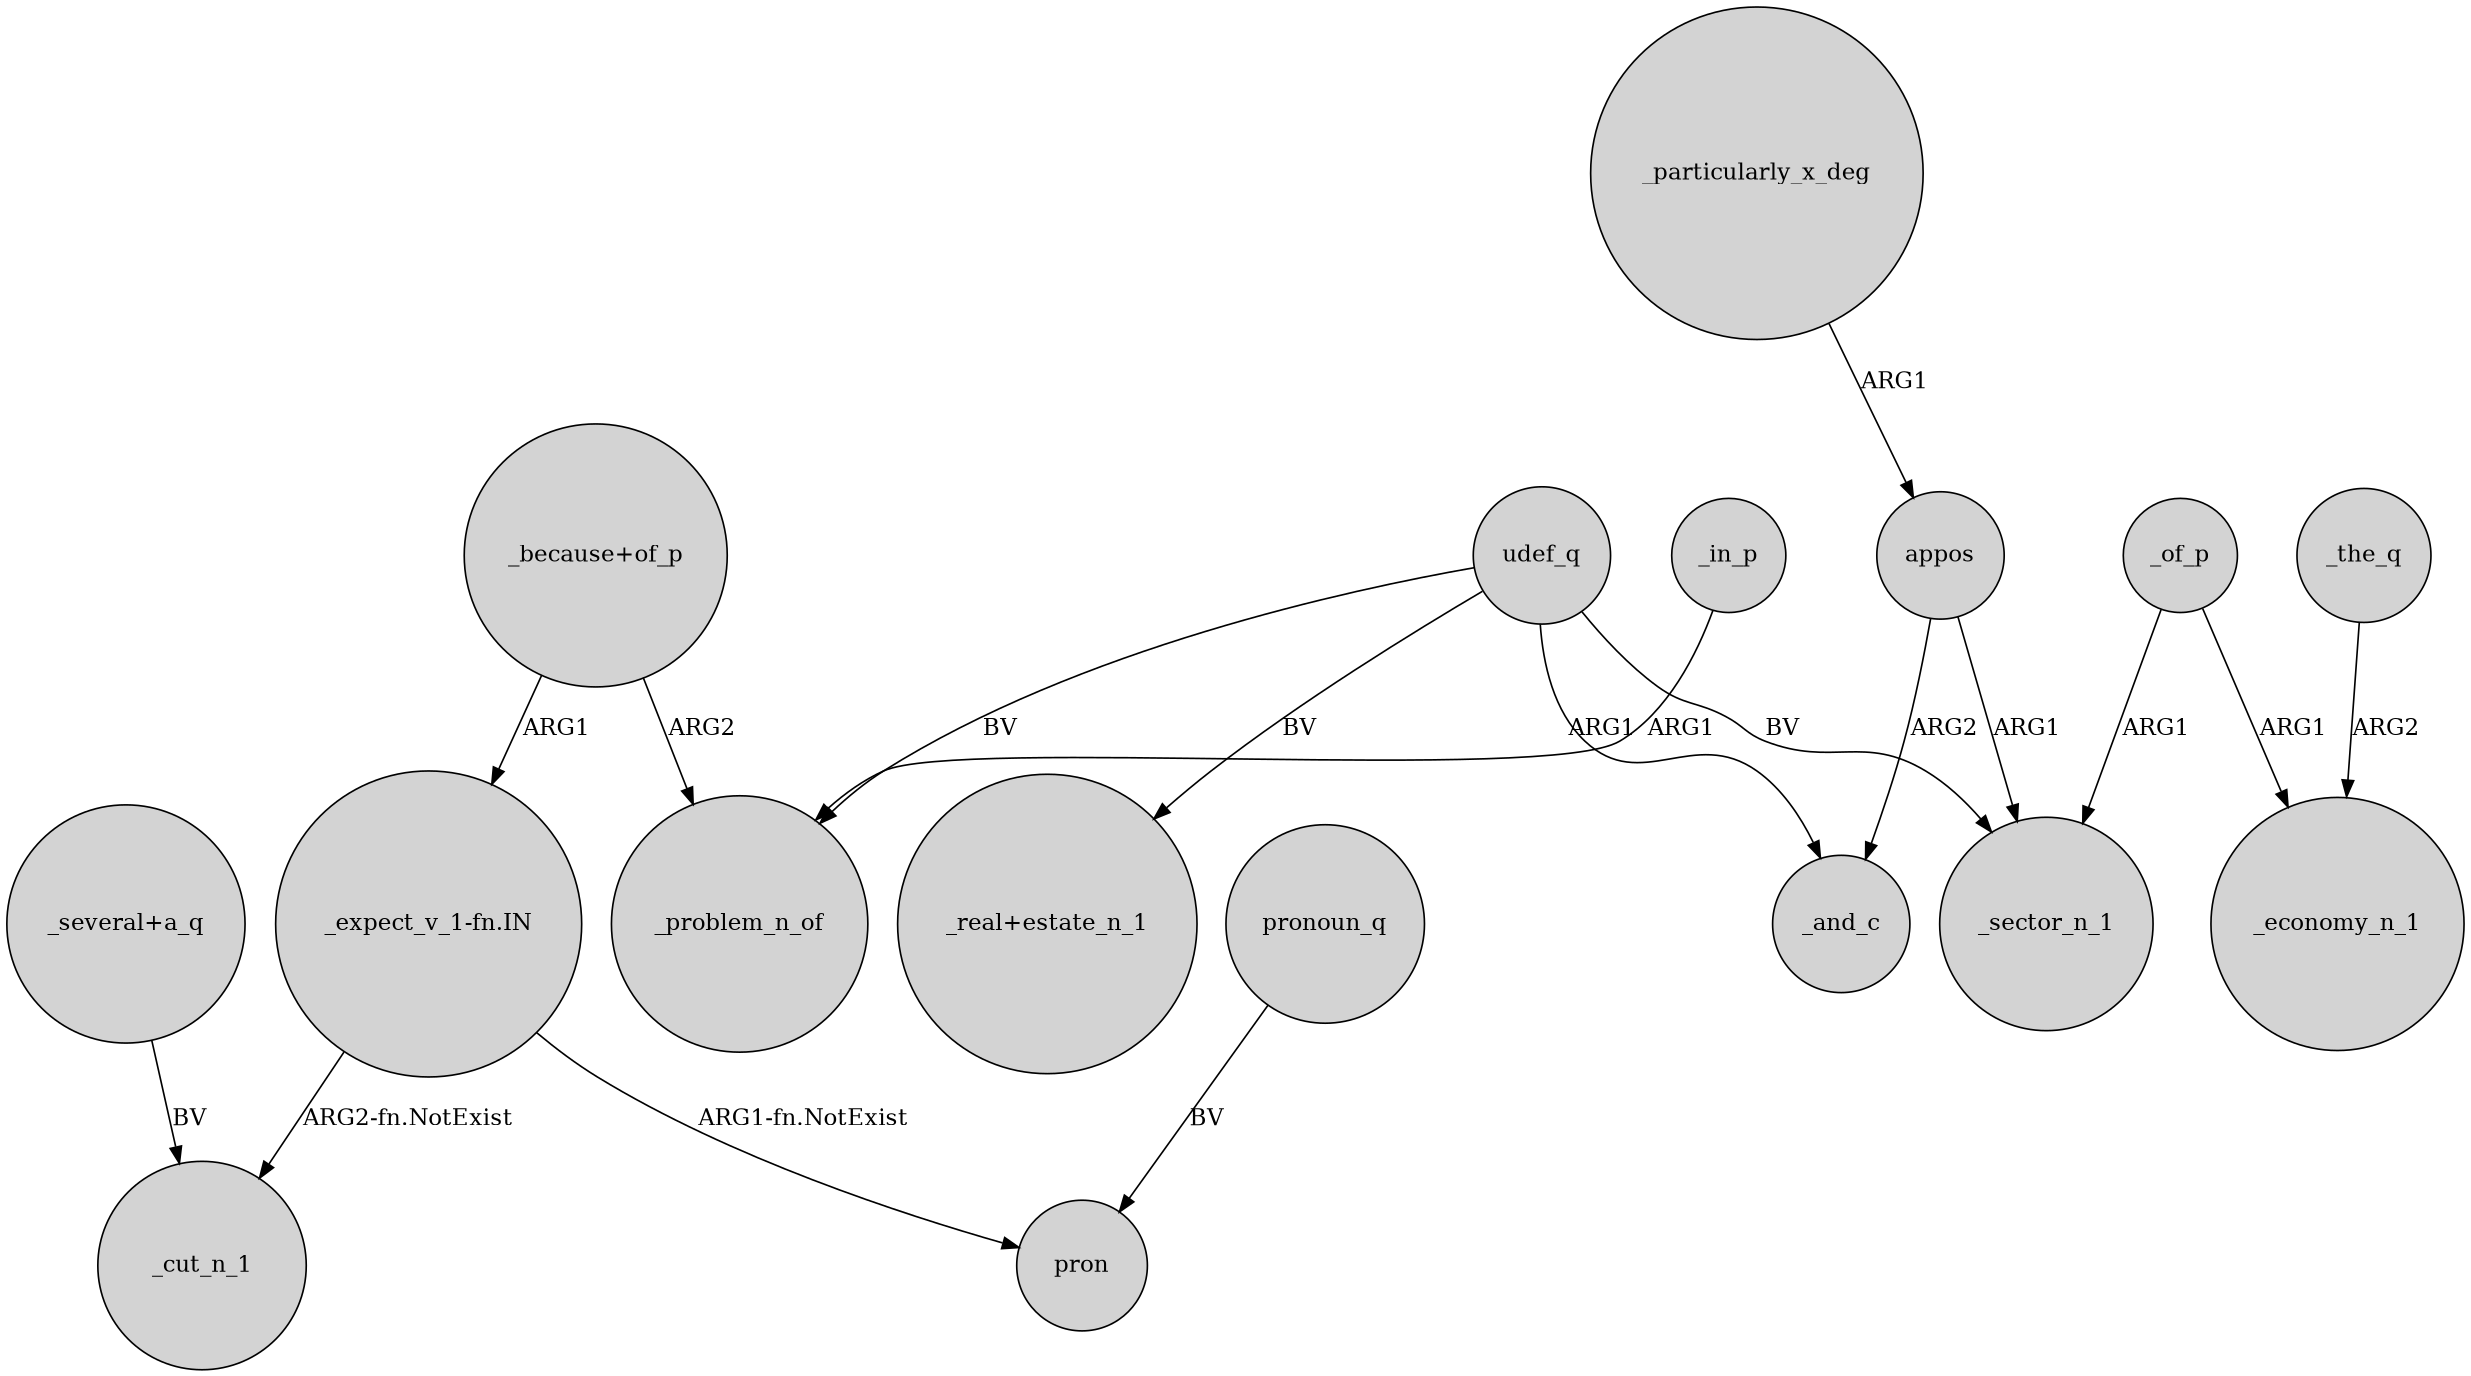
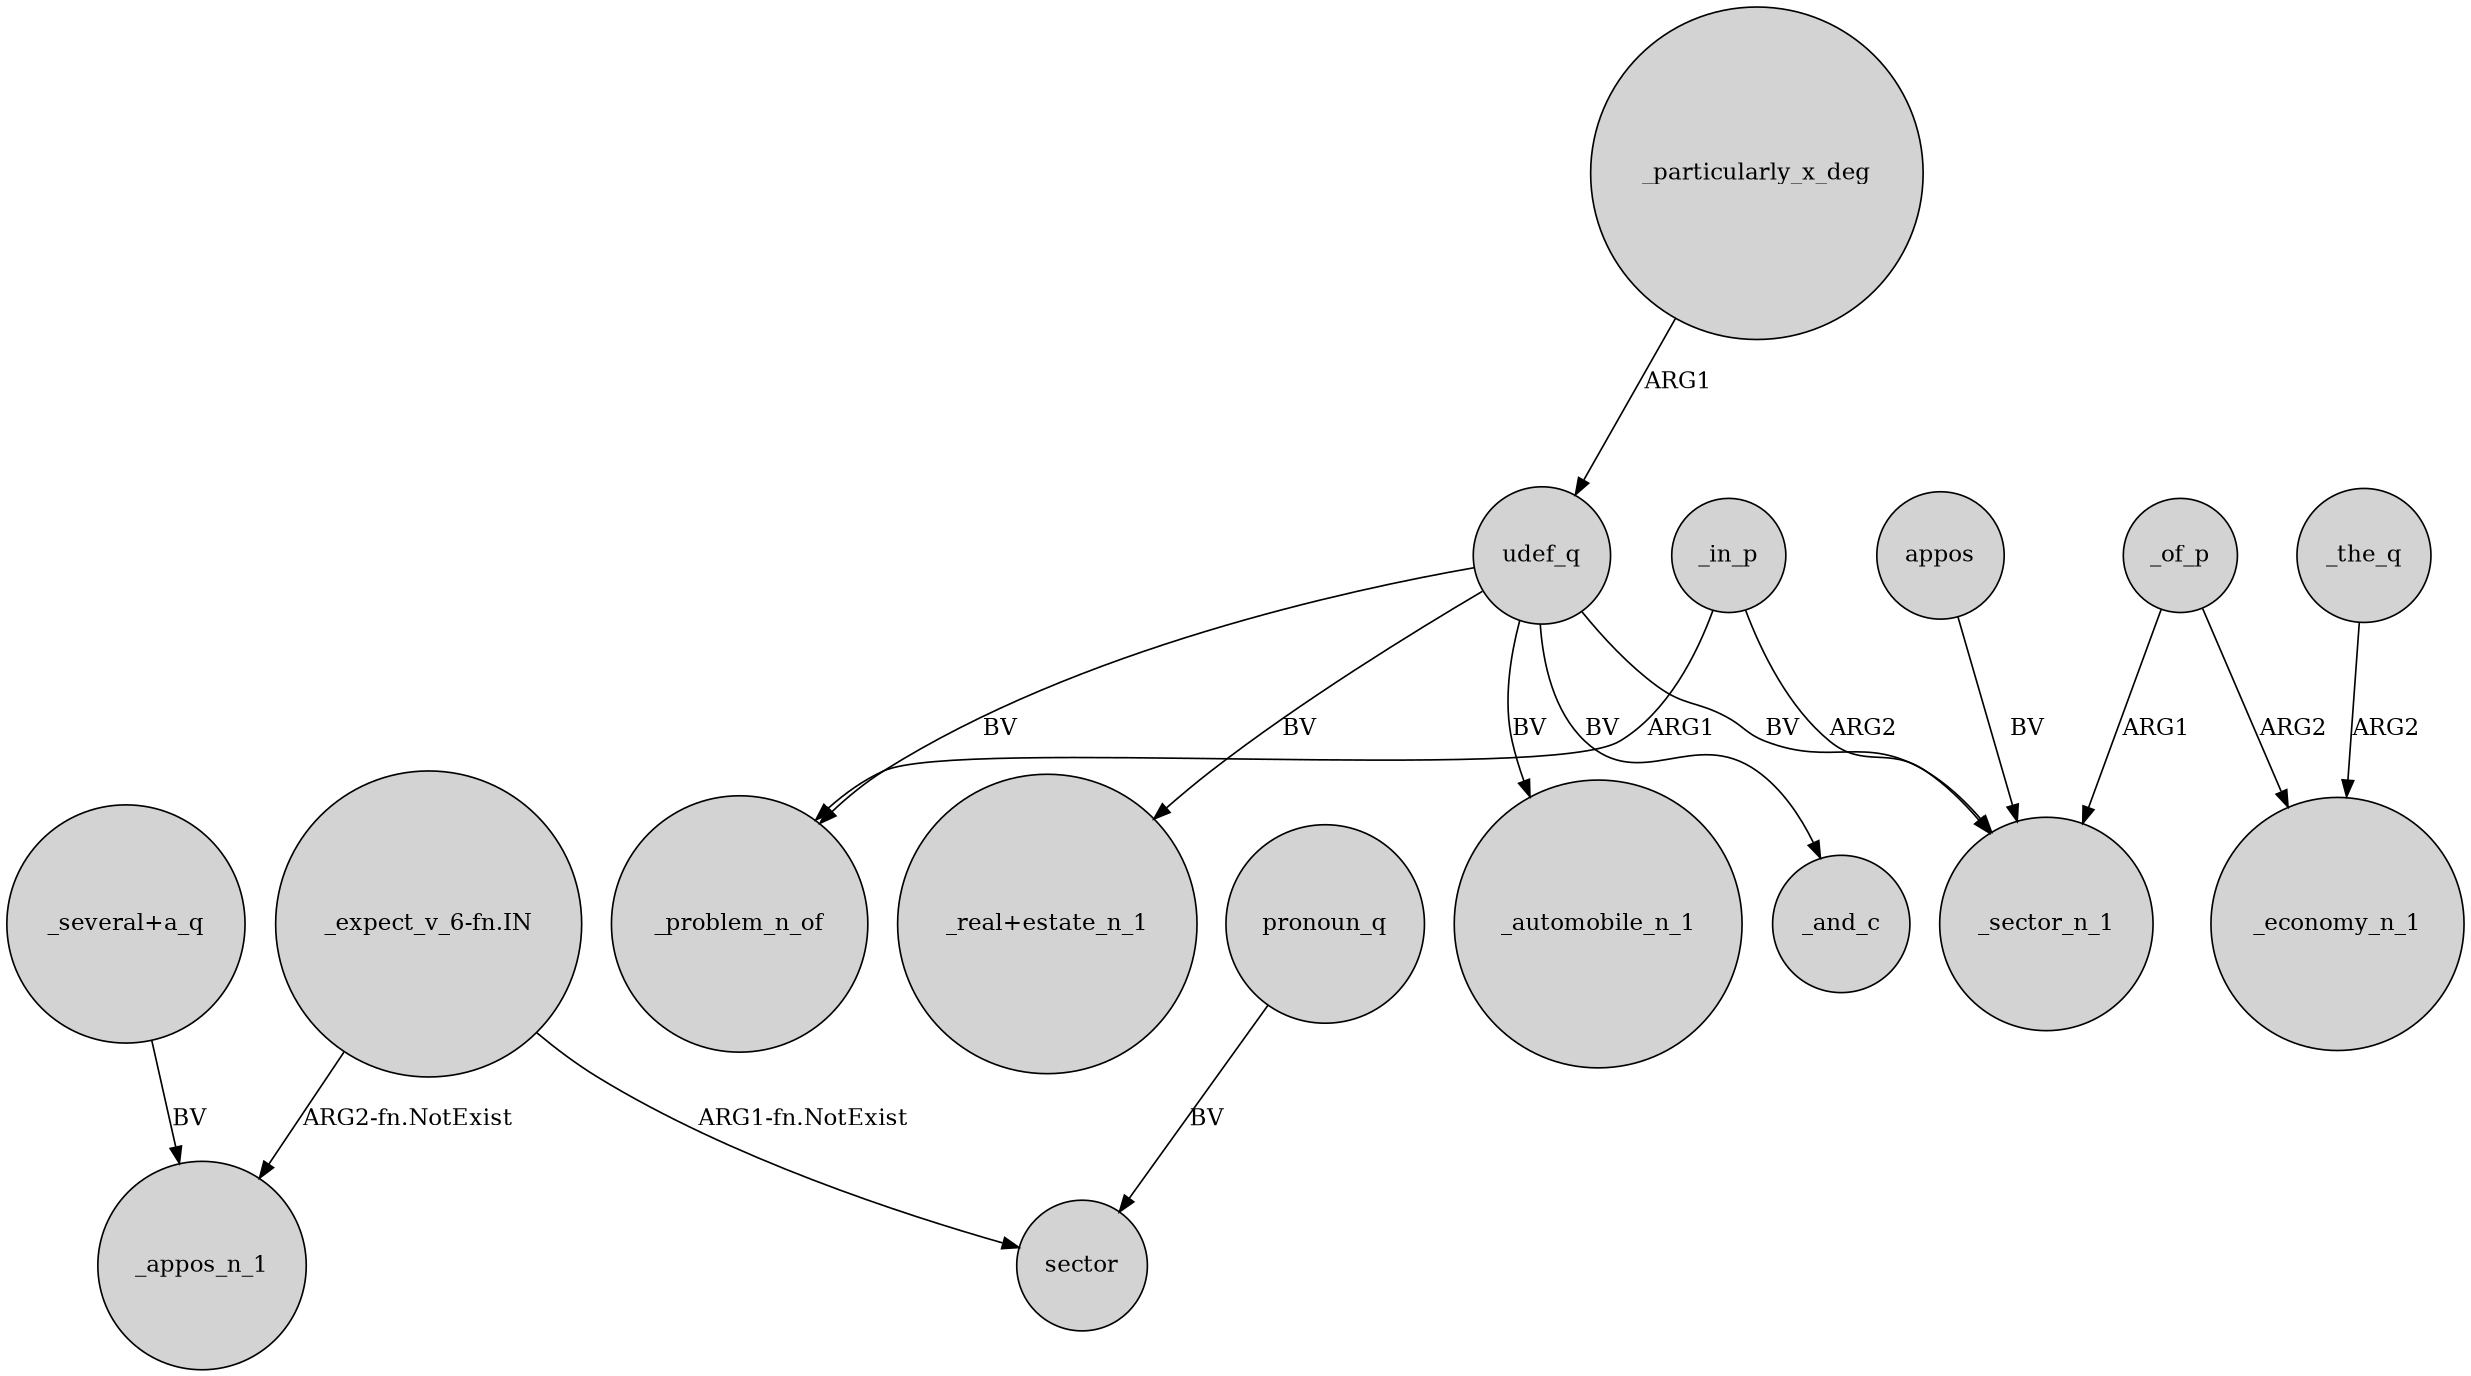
edge "_particularly_x_deg" -> "appos": now "_particularly_x_deg" -> "udef_q"
node "_because+of_p": removed
edge "udef_q" -> "_and_c": label "ARG1" -> "BV"
edge "appos" -> "_sector_n_1": label "ARG1" -> "BV"
edge "_of_p" -> "_economy_n_1": label "ARG1" -> "ARG2"
edge "appos" -> "_and_c": removed, label "ARG2"
edge "_in_p" -> "_sector_n_1": added, label "ARG2"
node "_expect_v_1-fn.IN": label "_expect_v_1-fn.IN" -> "_expect_v_6-fn.IN"
node "_automobile_n_1": added
node "_cut_n_1": label "_cut_n_1" -> "_appos_n_1"
node "pron": label "pron" -> "sector"
